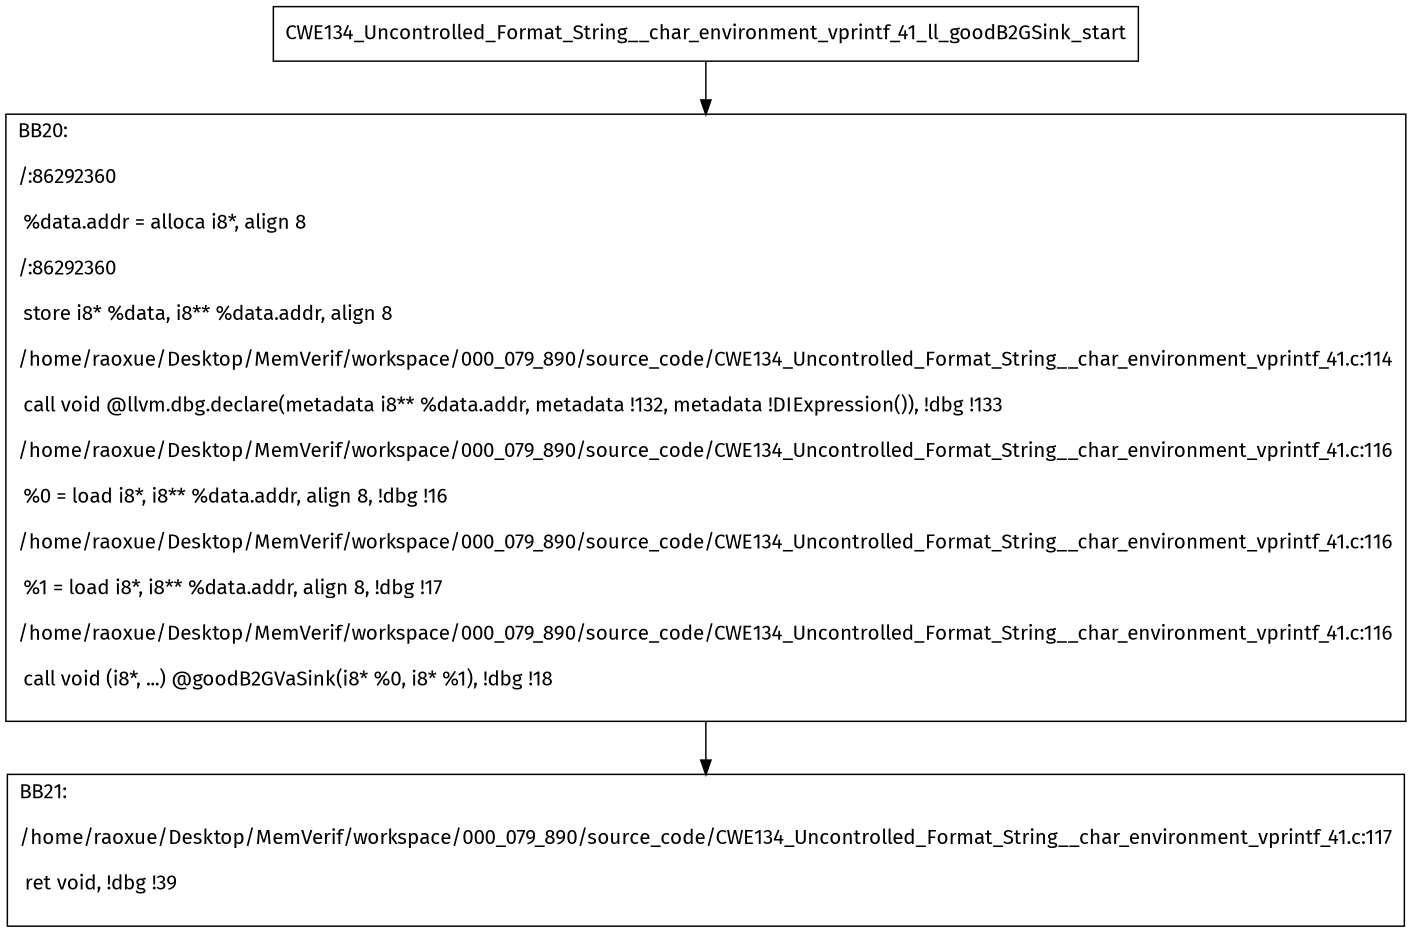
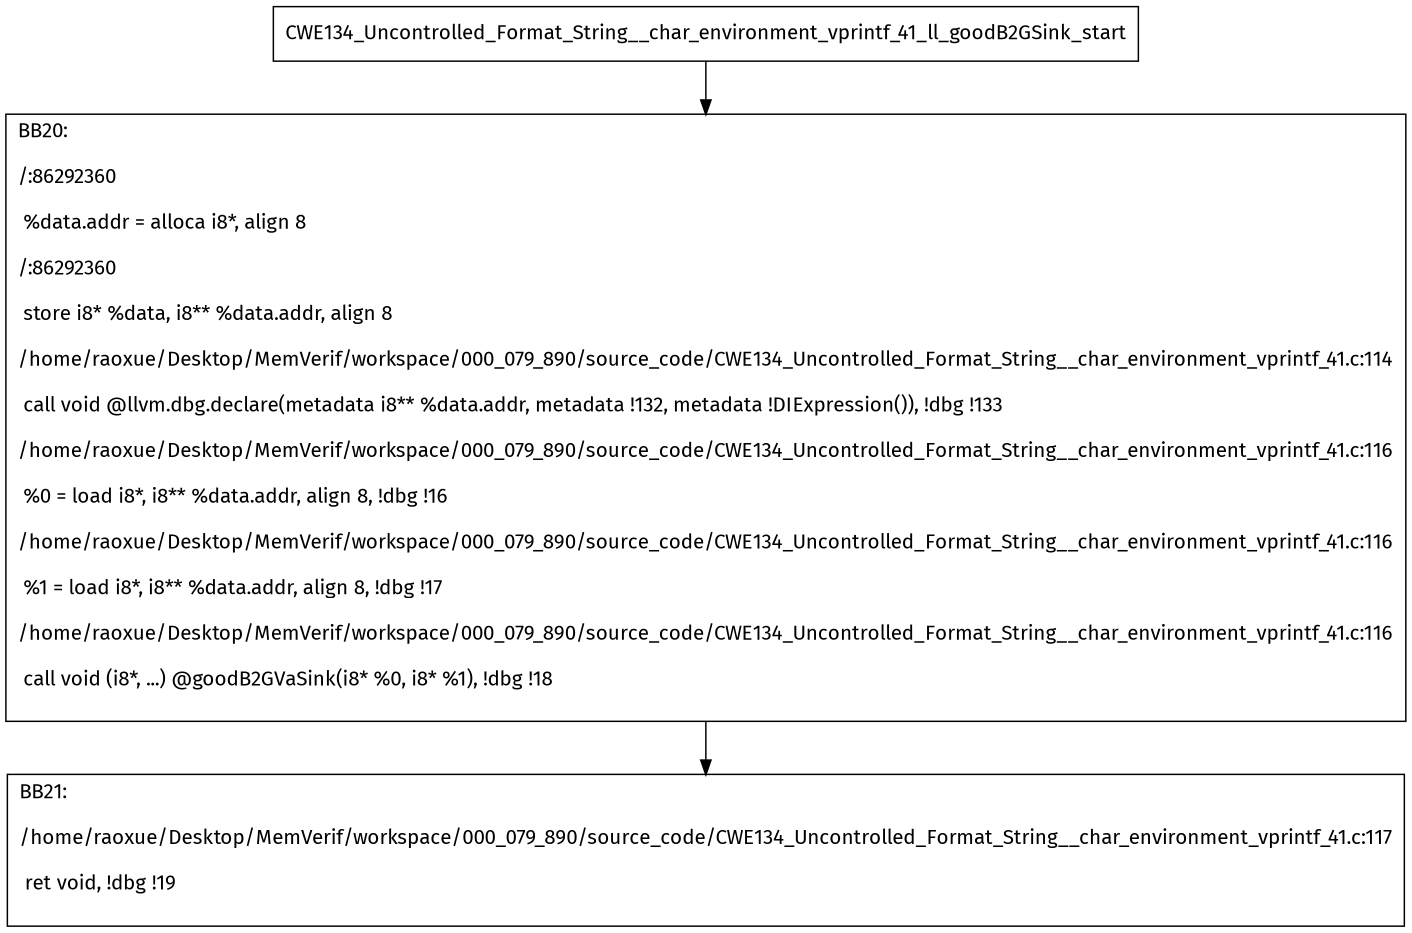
node "BB21:": text "ret void, !dbg !39" -> "ret void, !dbg !19"
